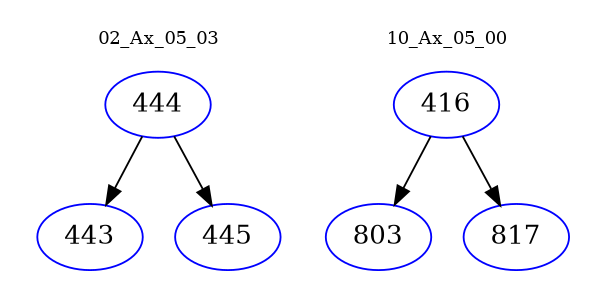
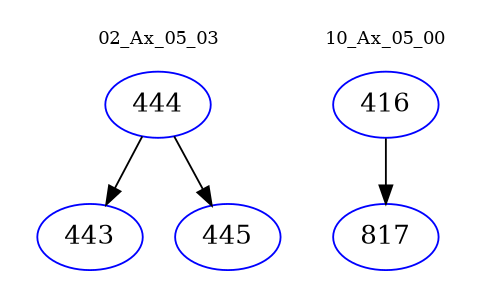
node "803": removed
